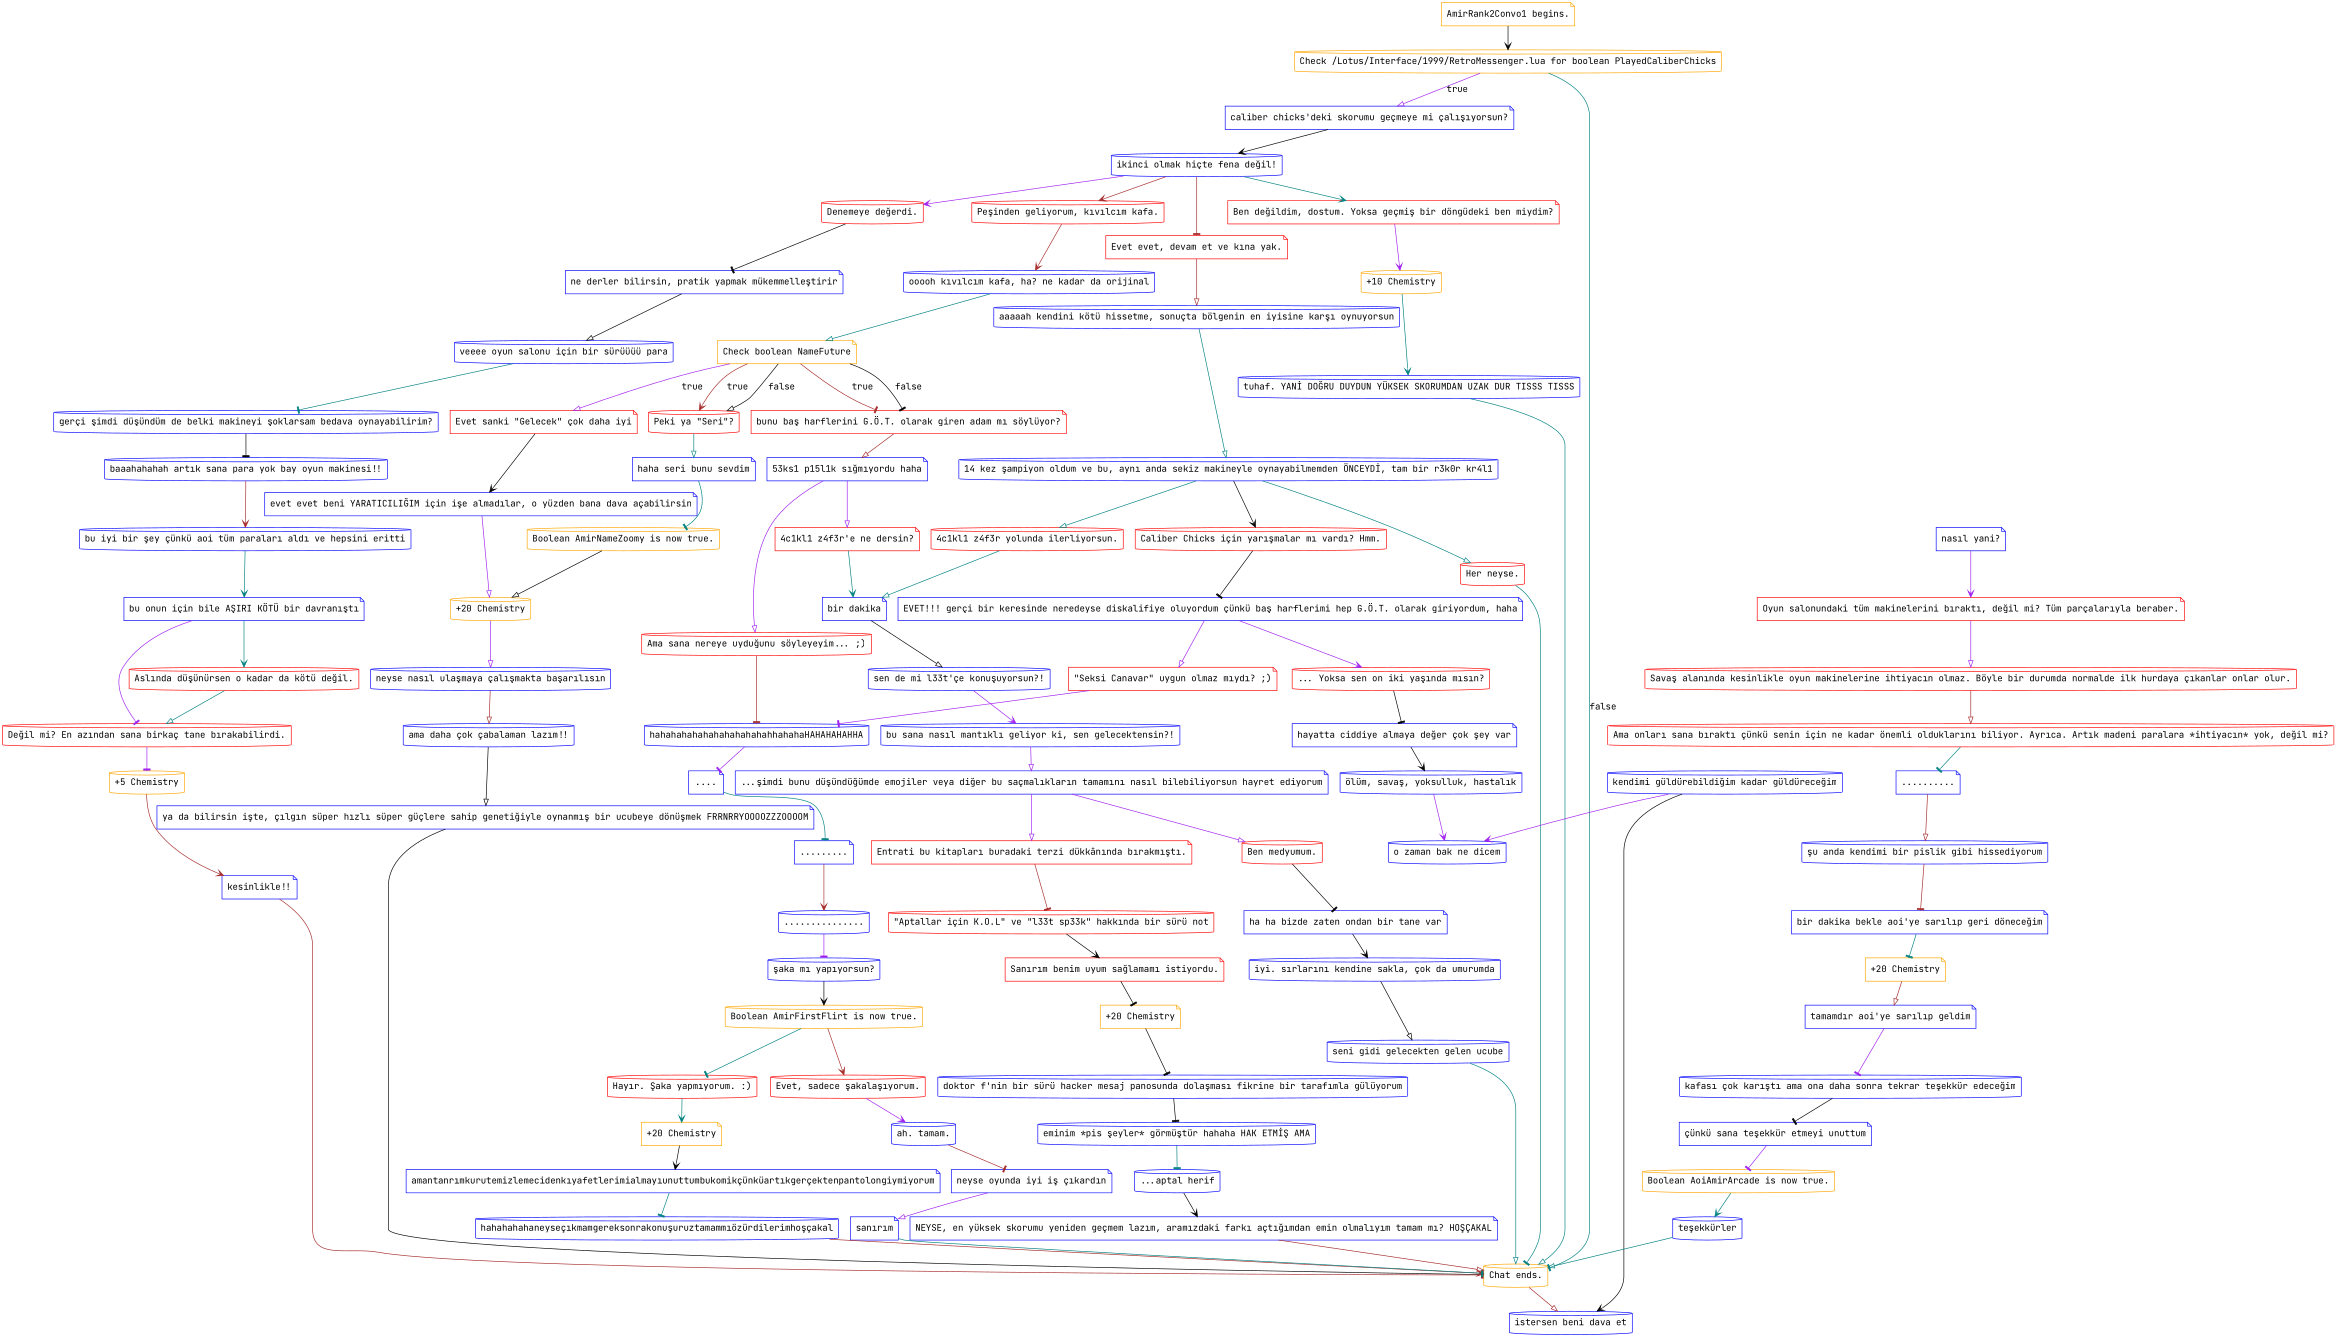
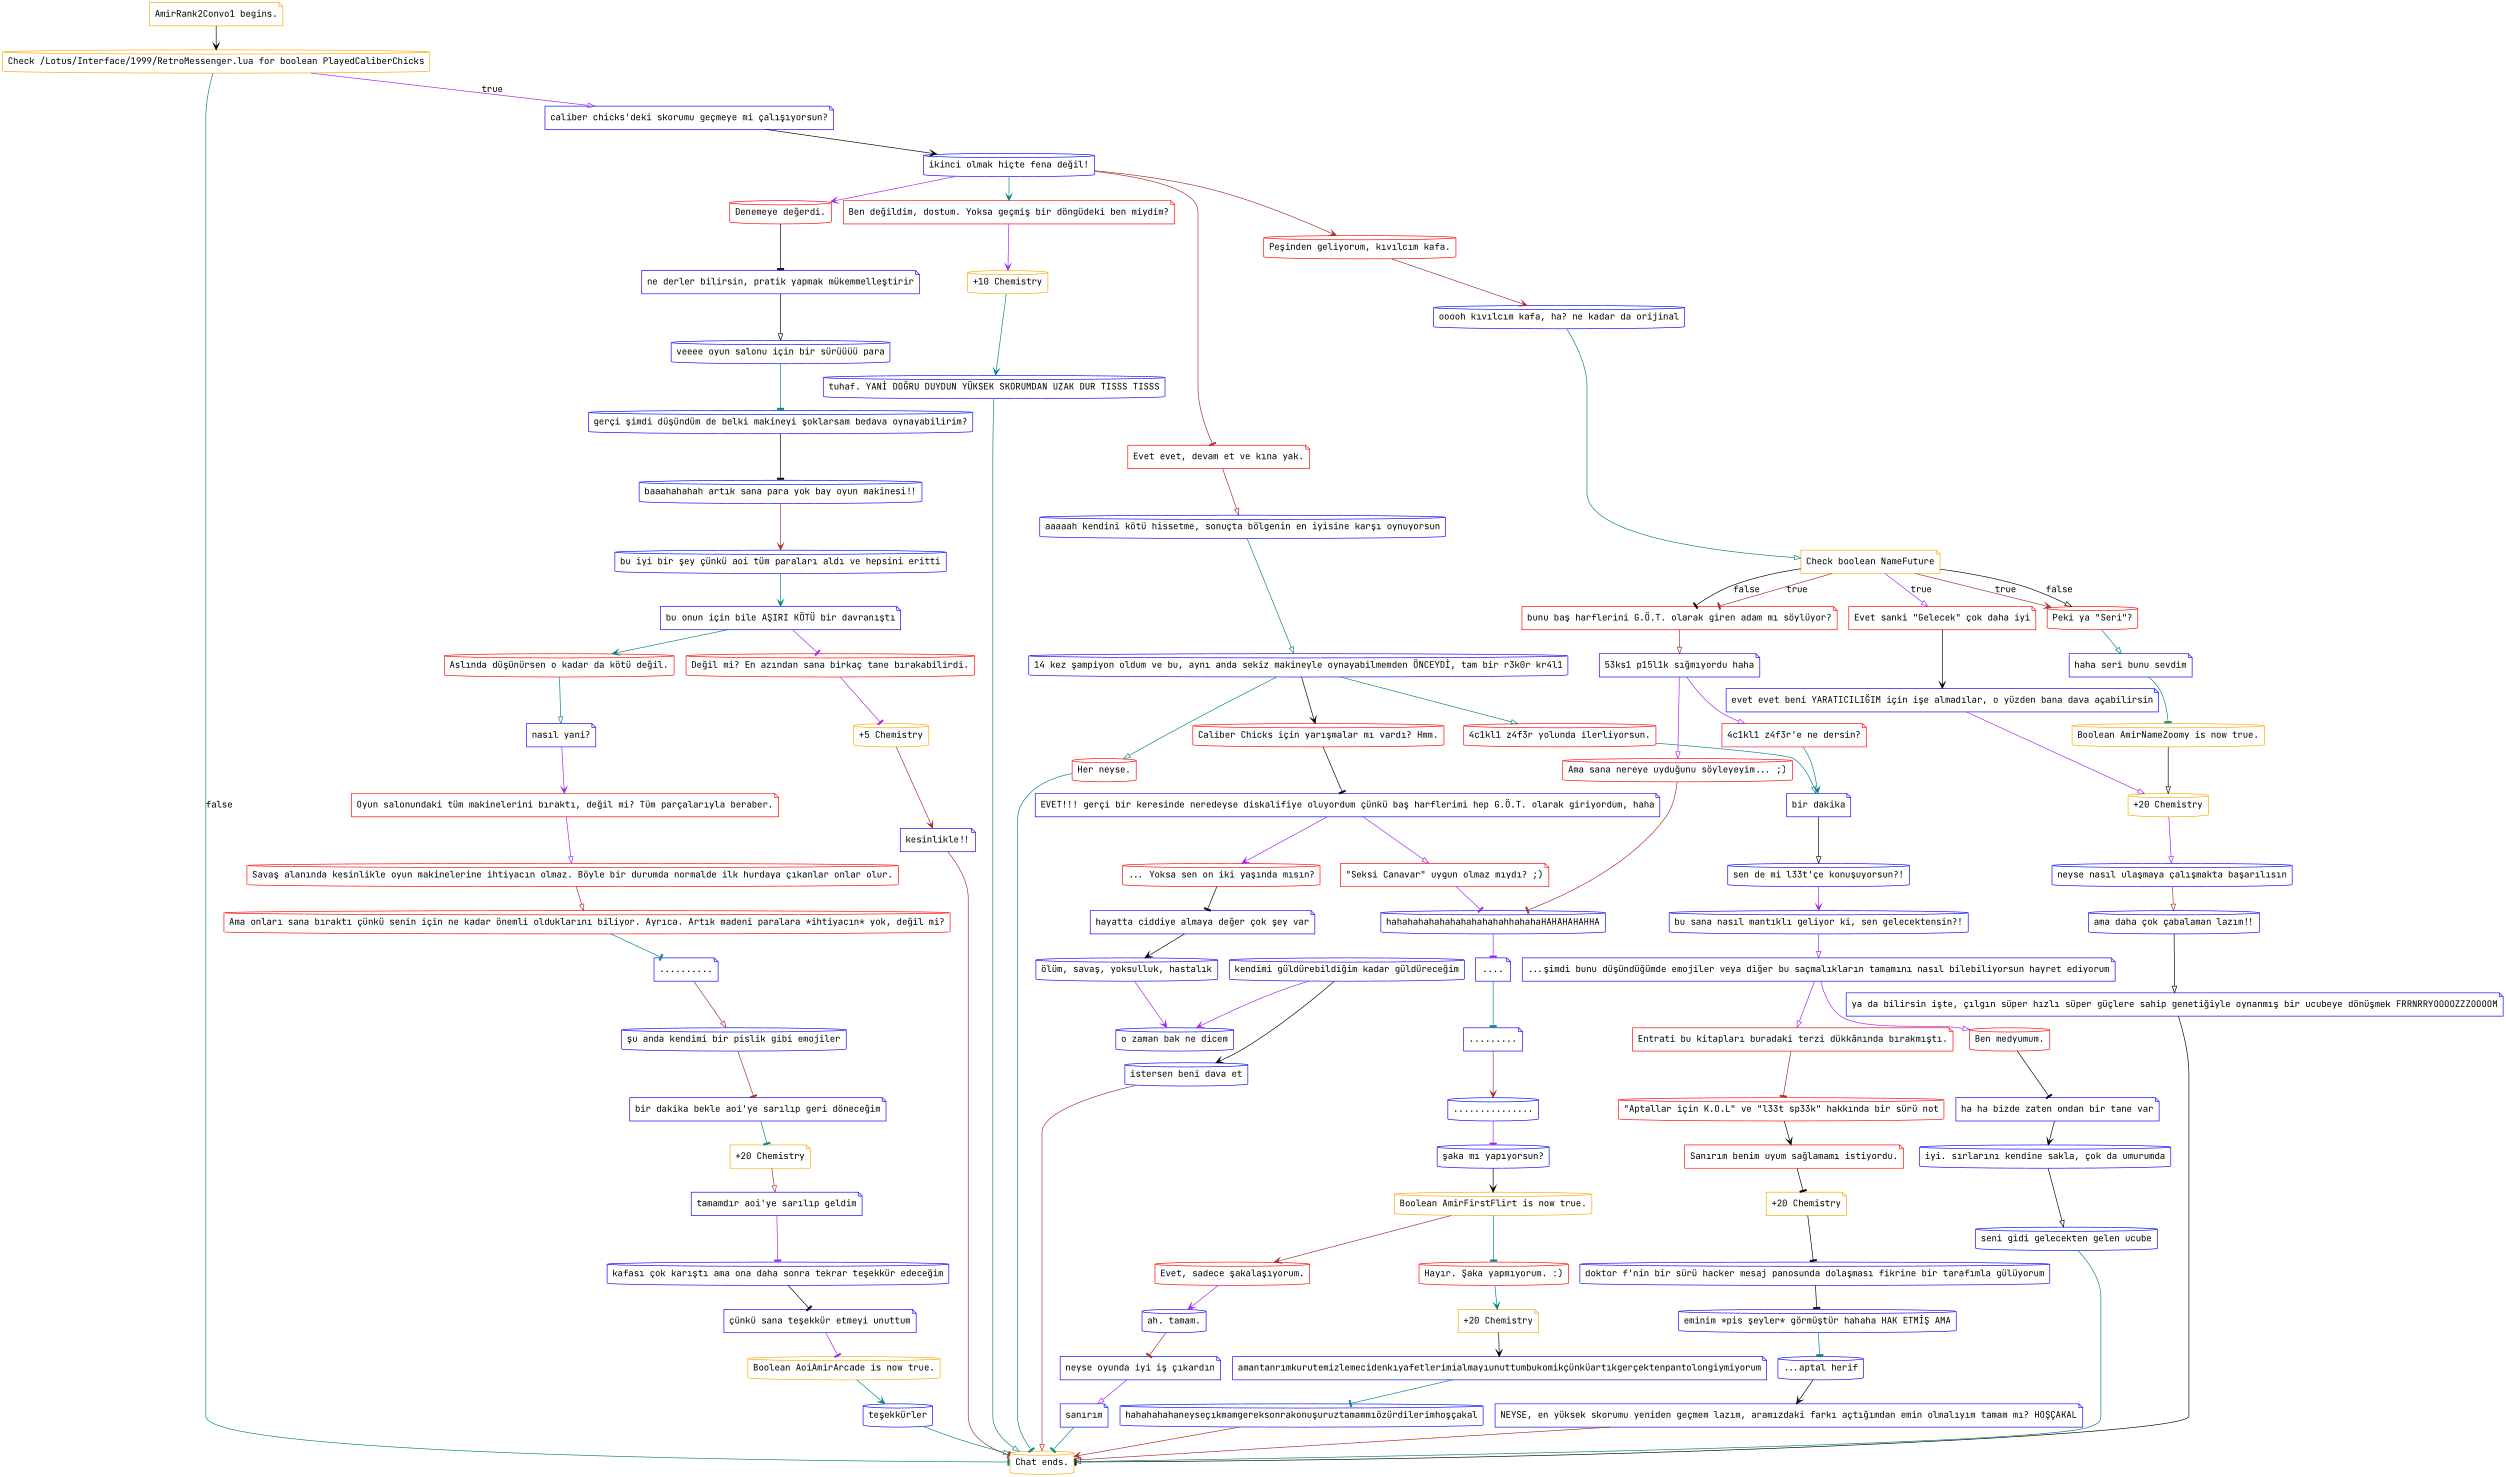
edge "Aslında düşünürsen o kadar da kötü değil." -> "Değil mi? En azından sana birkaç tane bırakabilirdi.": now "Aslında düşünürsen o kadar da kötü değil." -> "nasıl yani?"
node "şu anda kendimi bir pislik gibi hissediyorum": label "şu anda kendimi bir pislik gibi hissediyorum" -> "şu anda kendimi bir pislik gibi emojiler"
edge "Chat ends." -> "istersen beni dava et": reversed
